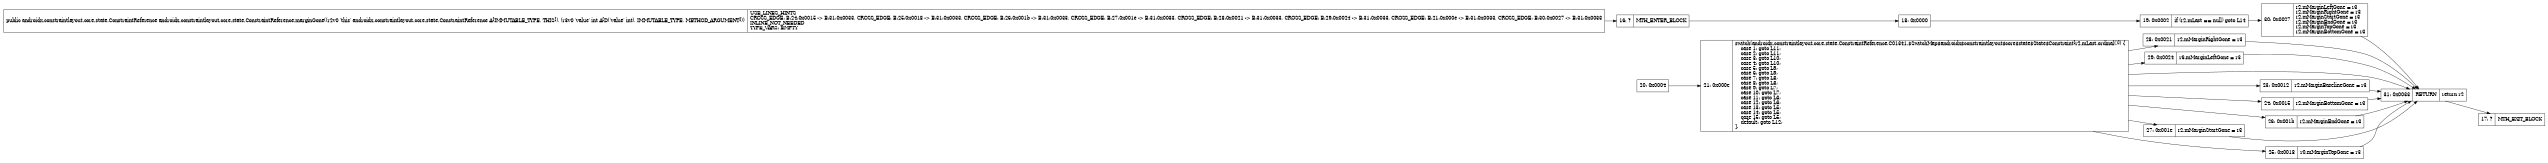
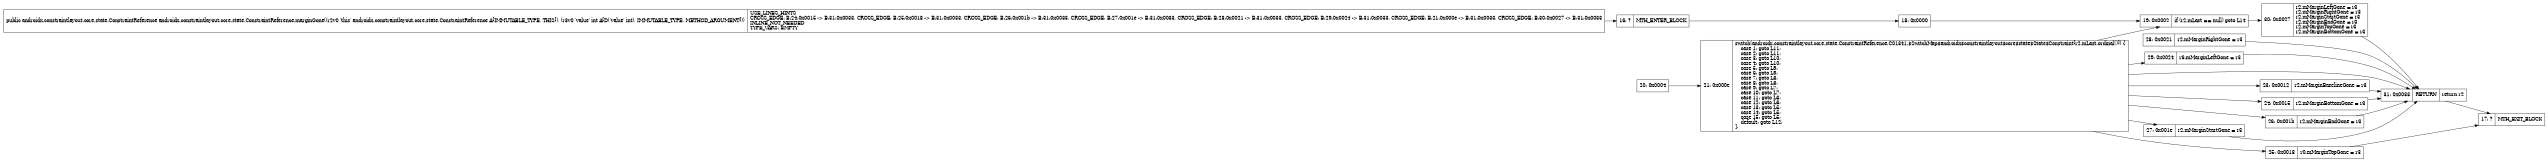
edge "21: 0x000e" -> "28: 0x0021": now "21: 0x000e" -> "19: 0x0002"
edge "25: 0x0018" -> "31: 0x0033": now "25: 0x0018" -> "17: ?"
